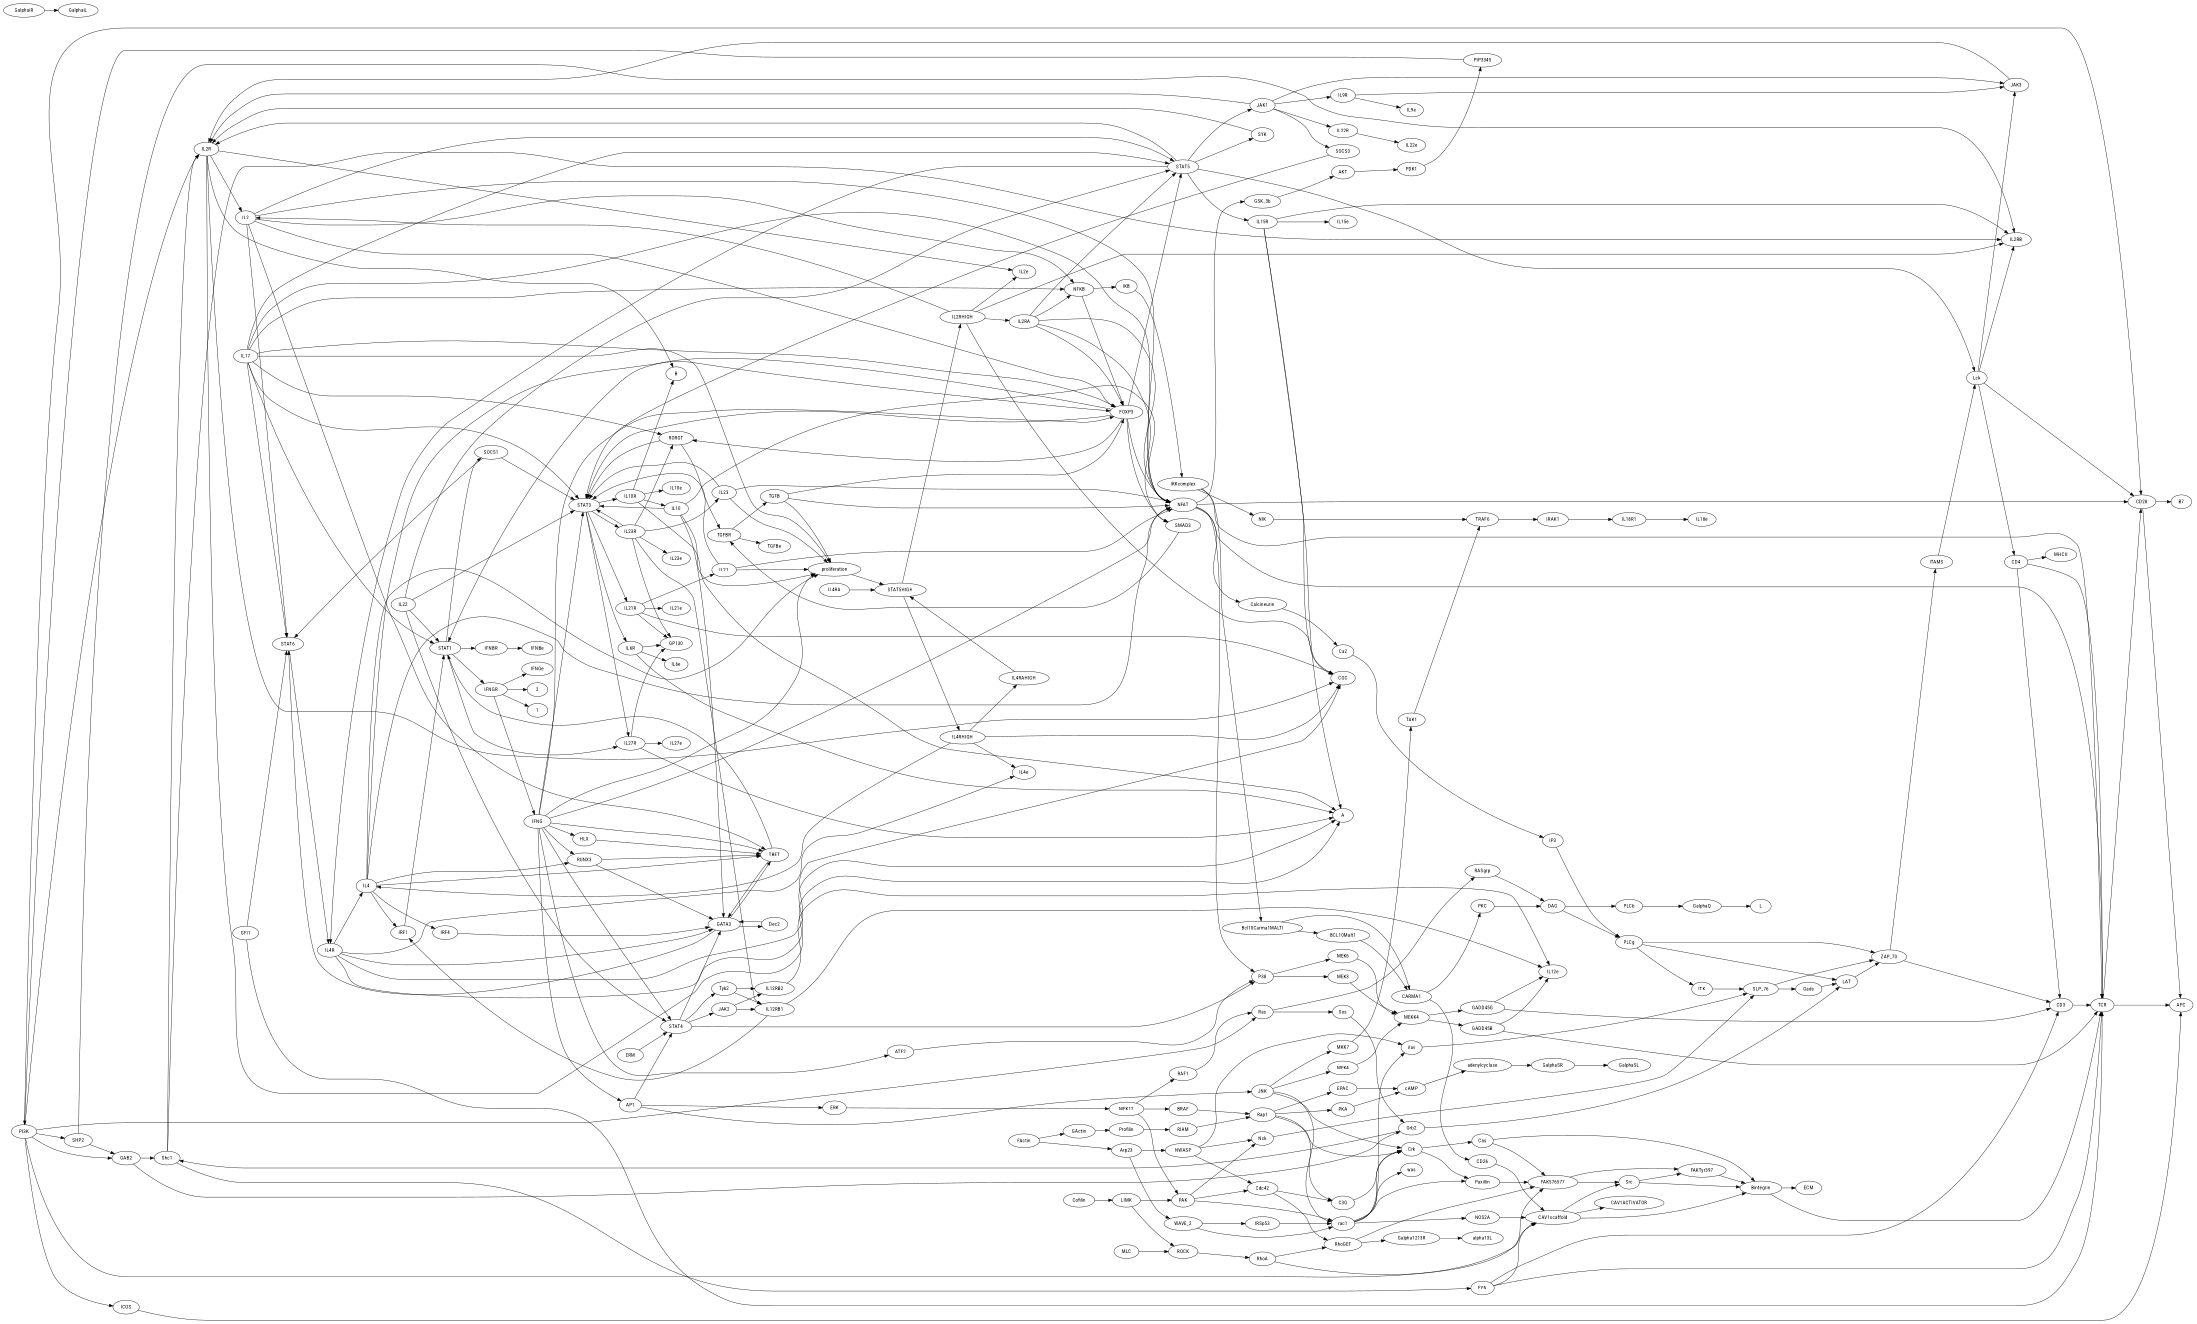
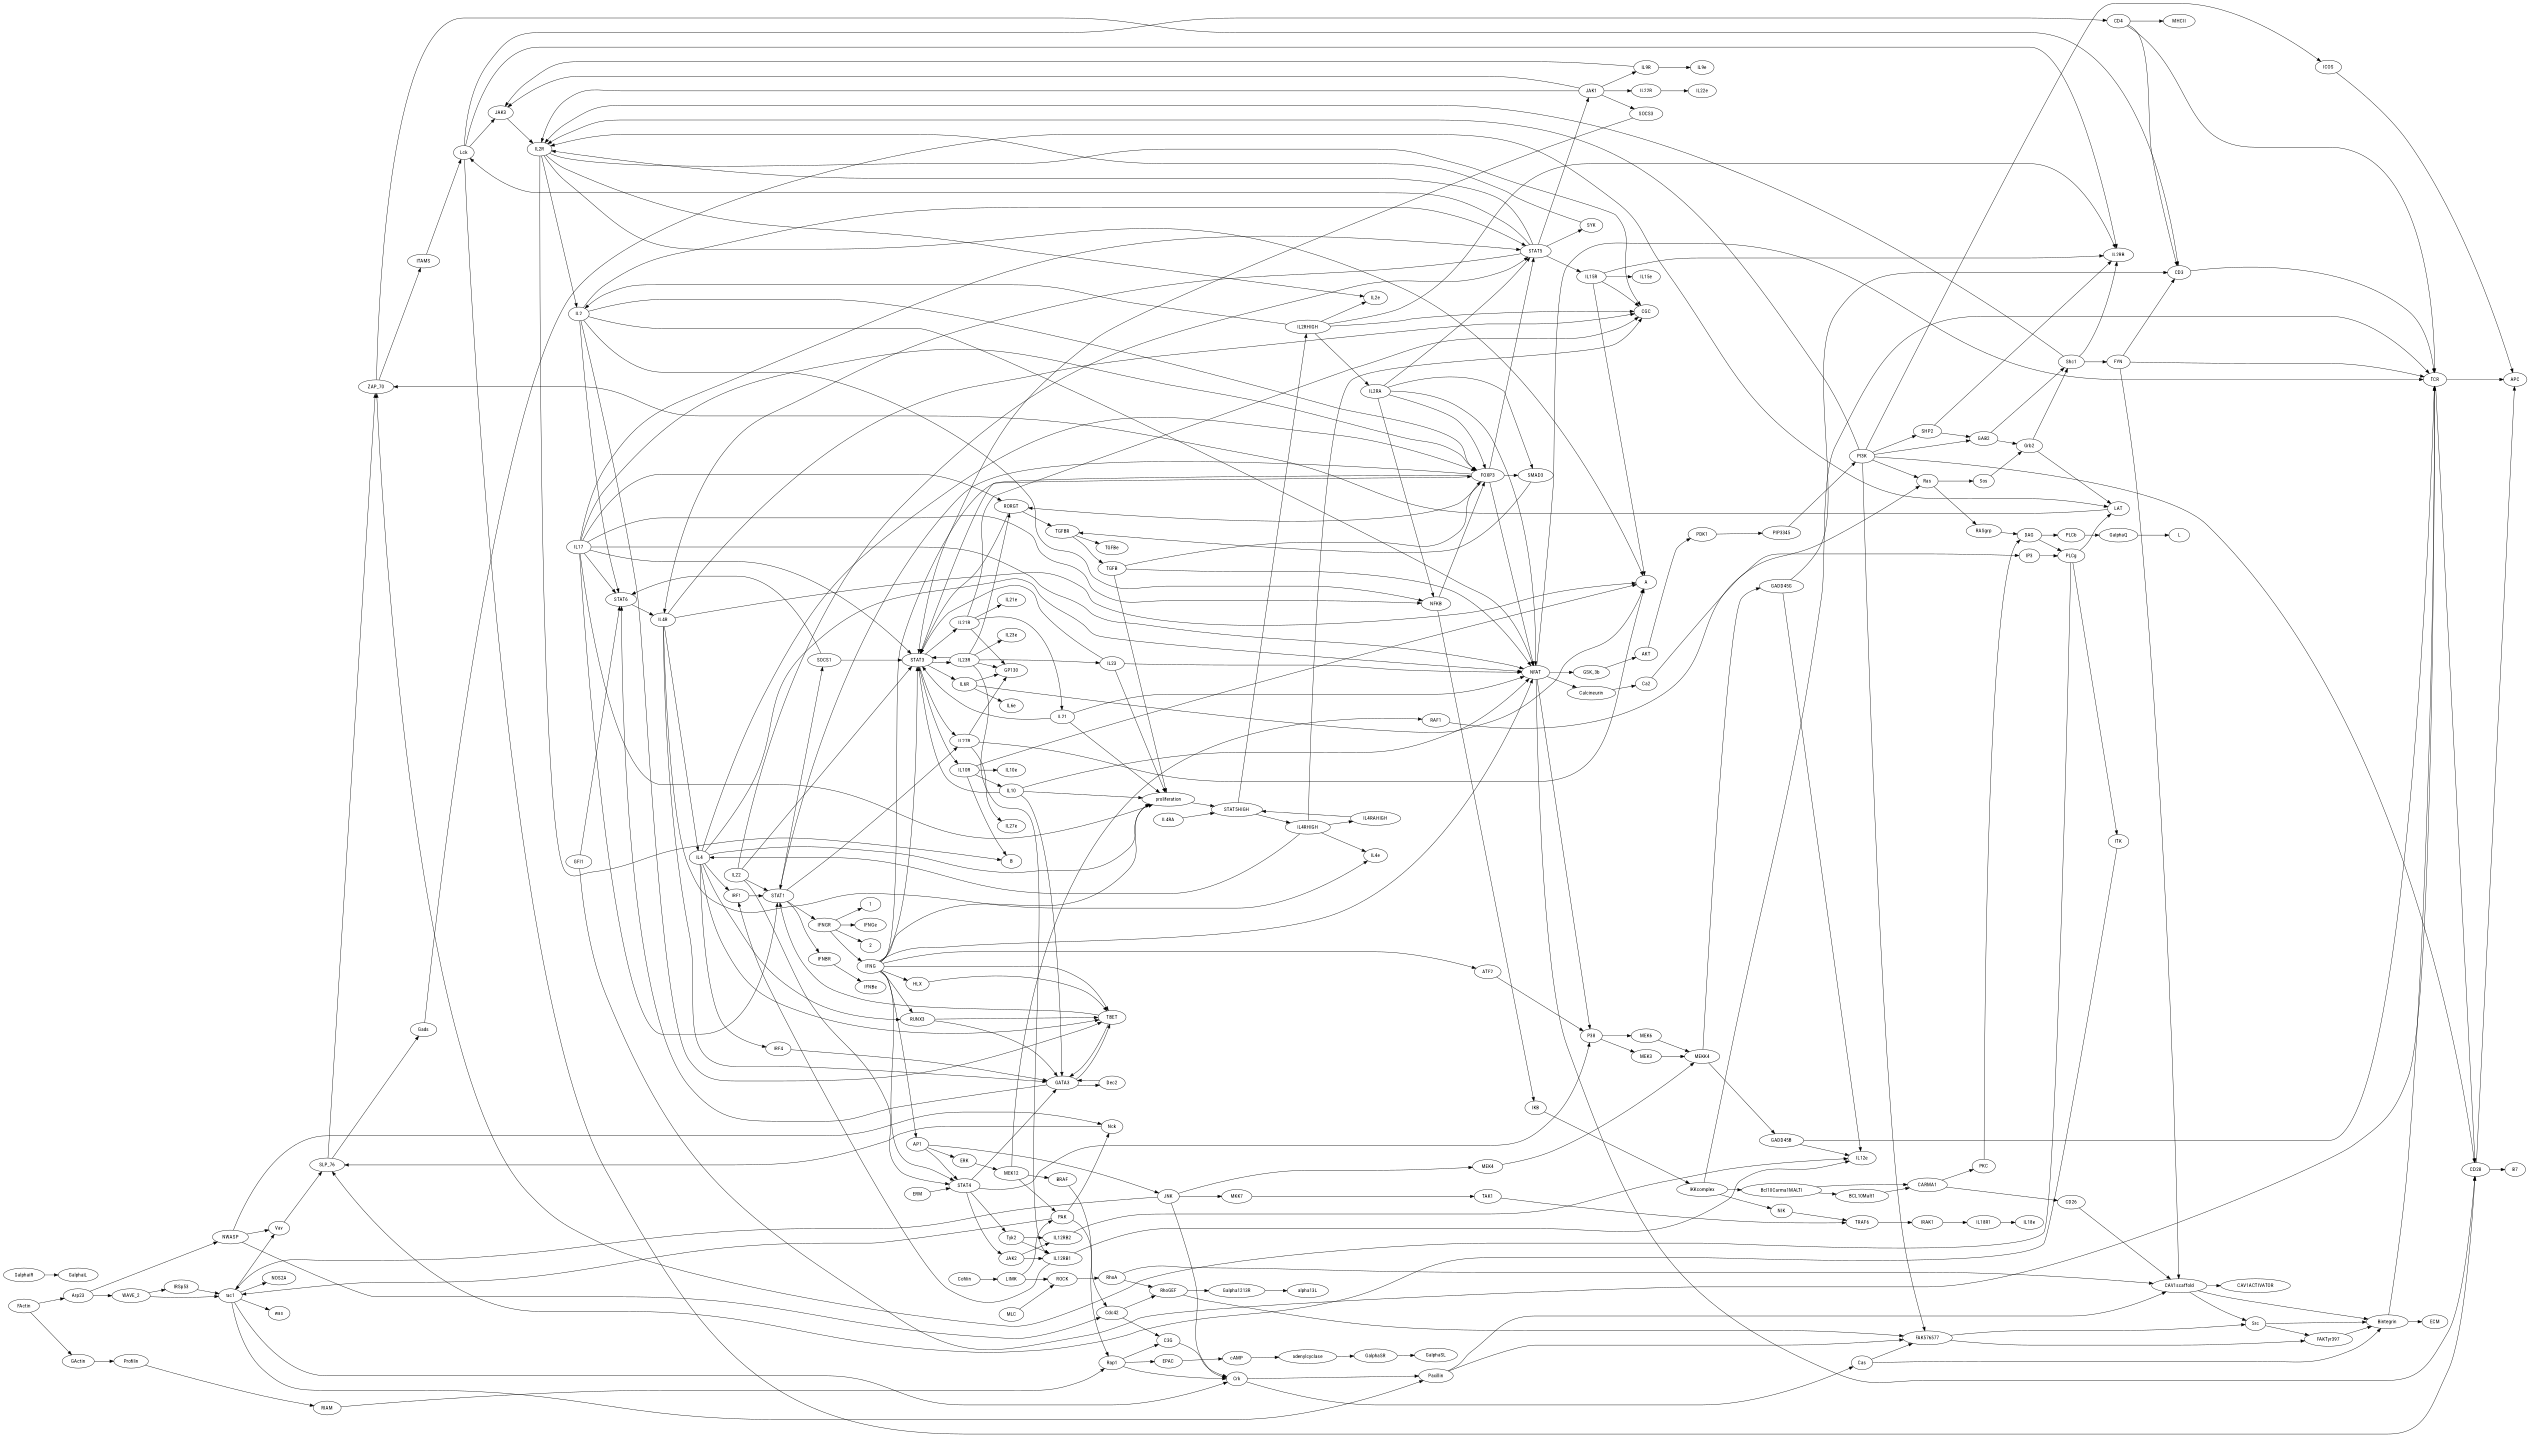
node "PKA": removed
edge "NOS2A" -> "CAV1scaffold": now "Paxillin" -> "CAV1scaffold"
